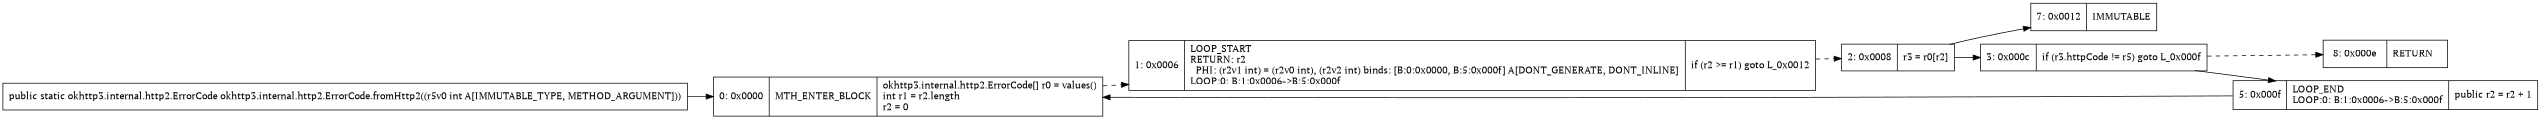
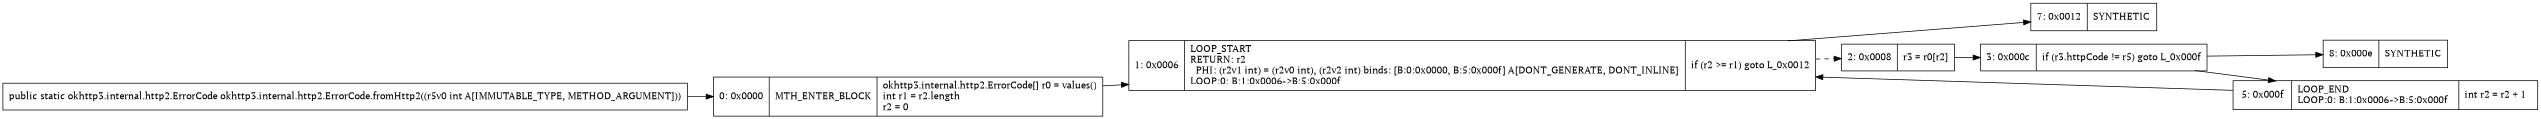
node "7: 0x0012": text "IMMUTABLE" -> "SYNTHETIC"
edge "2: 0x0008" -> "7: 0x0012": now "1: 0x0006" -> "7: 0x0012"
node "8: 0x000e": text "RETURN" -> "SYNTHETIC"
edge "3: 0x000c" -> "8: 0x000e": style dashed -> solid
edge "0: 0x0000" -> "1: 0x0006": style dashed -> solid
node "5: 0x000f": text "public r2 = r2 + 1" -> "int r2 = r2 + 1"
edge "5: 0x000f" -> "0: 0x0000": now "5: 0x000f" -> "1: 0x0006"
